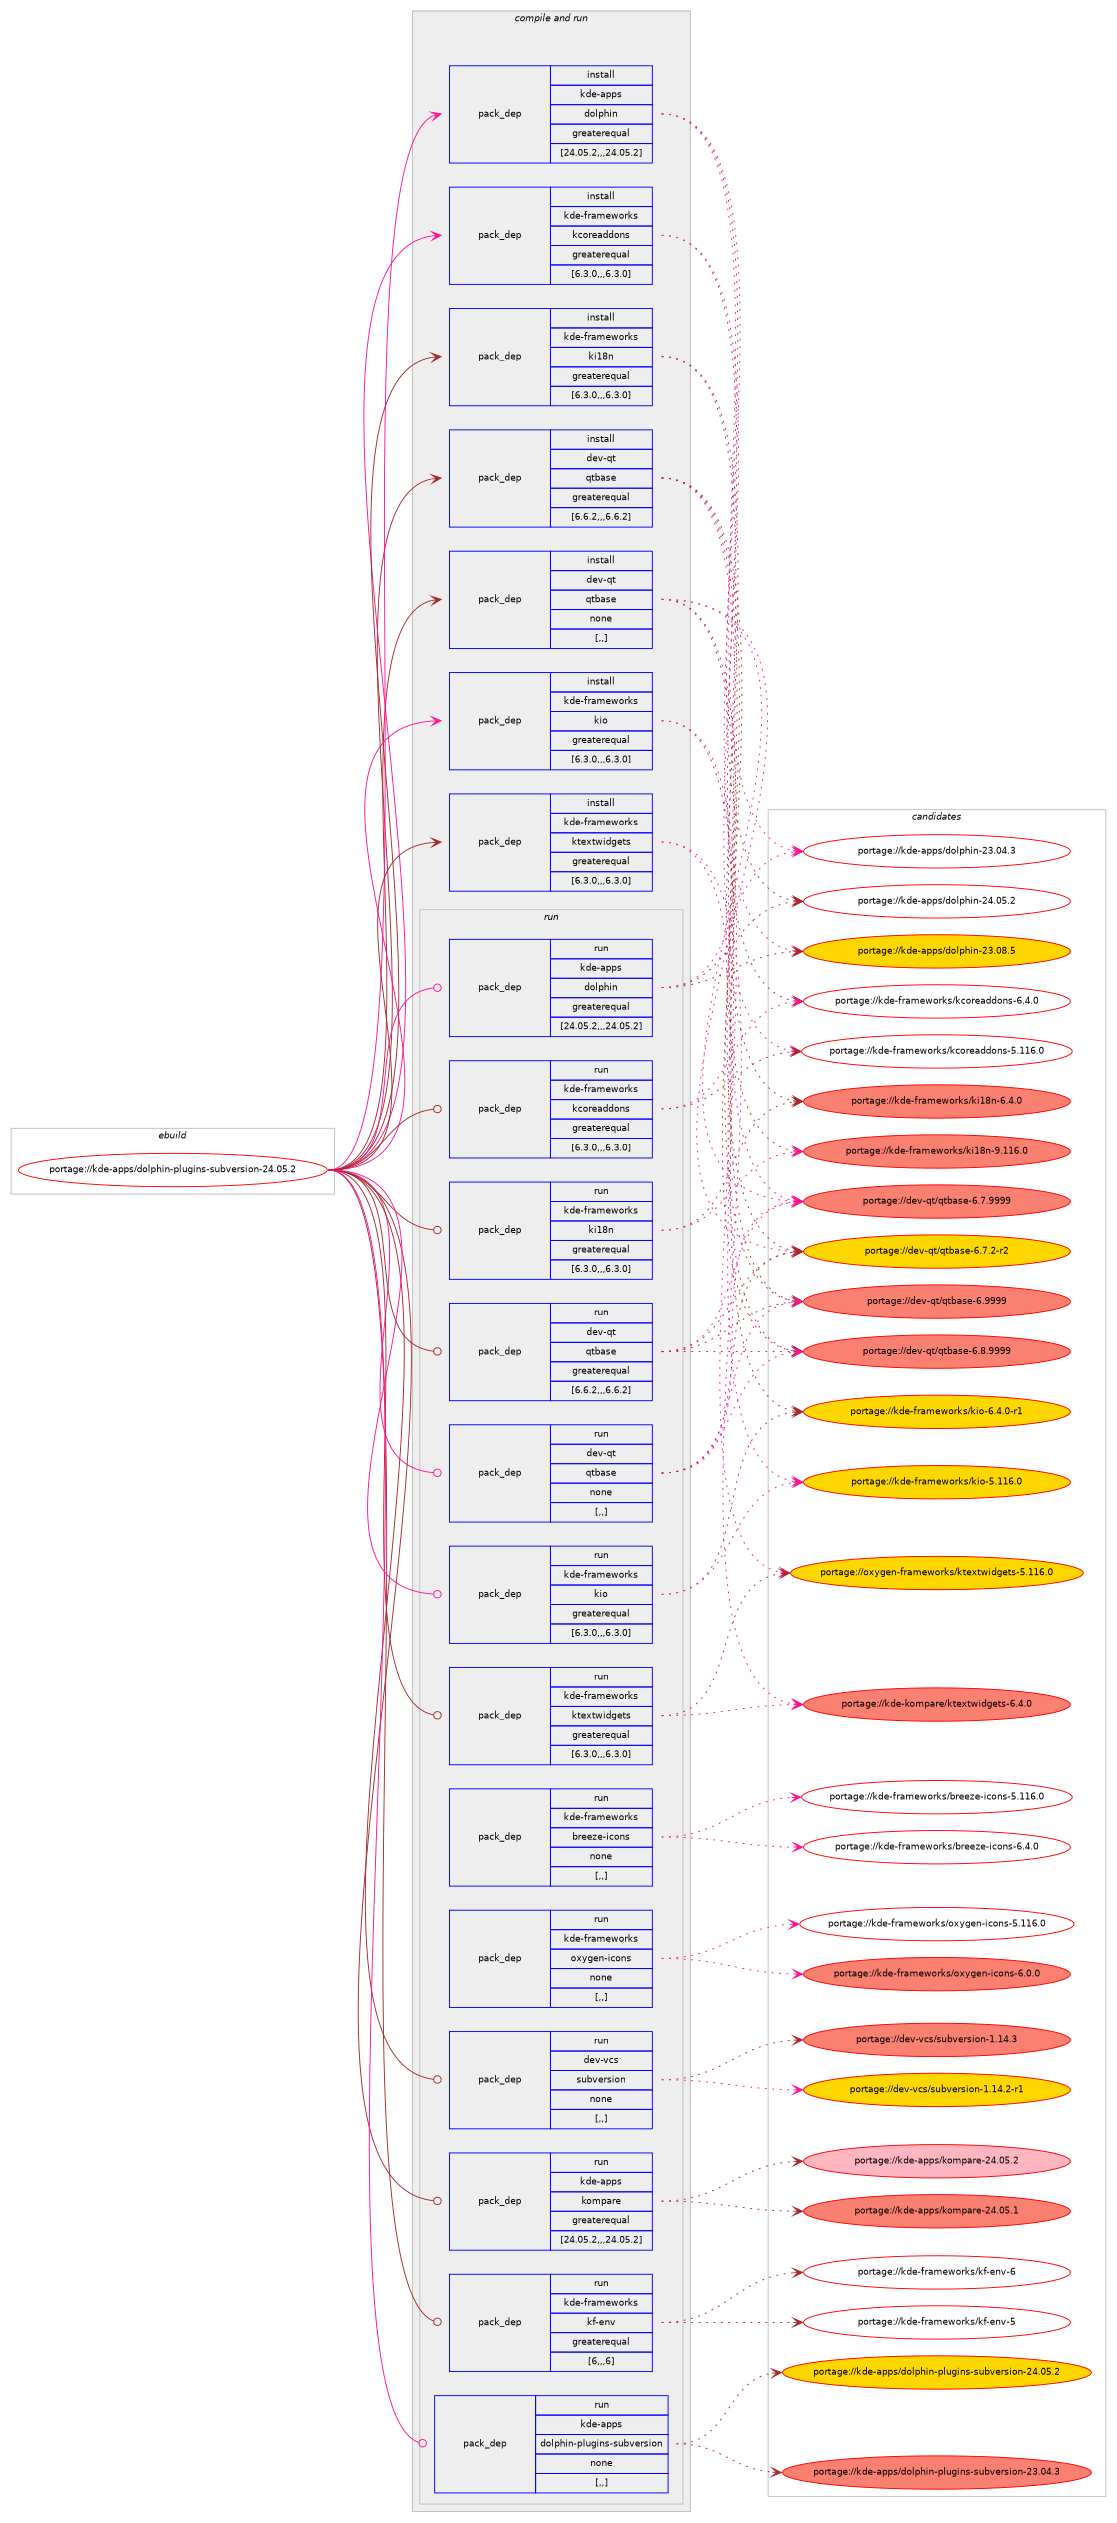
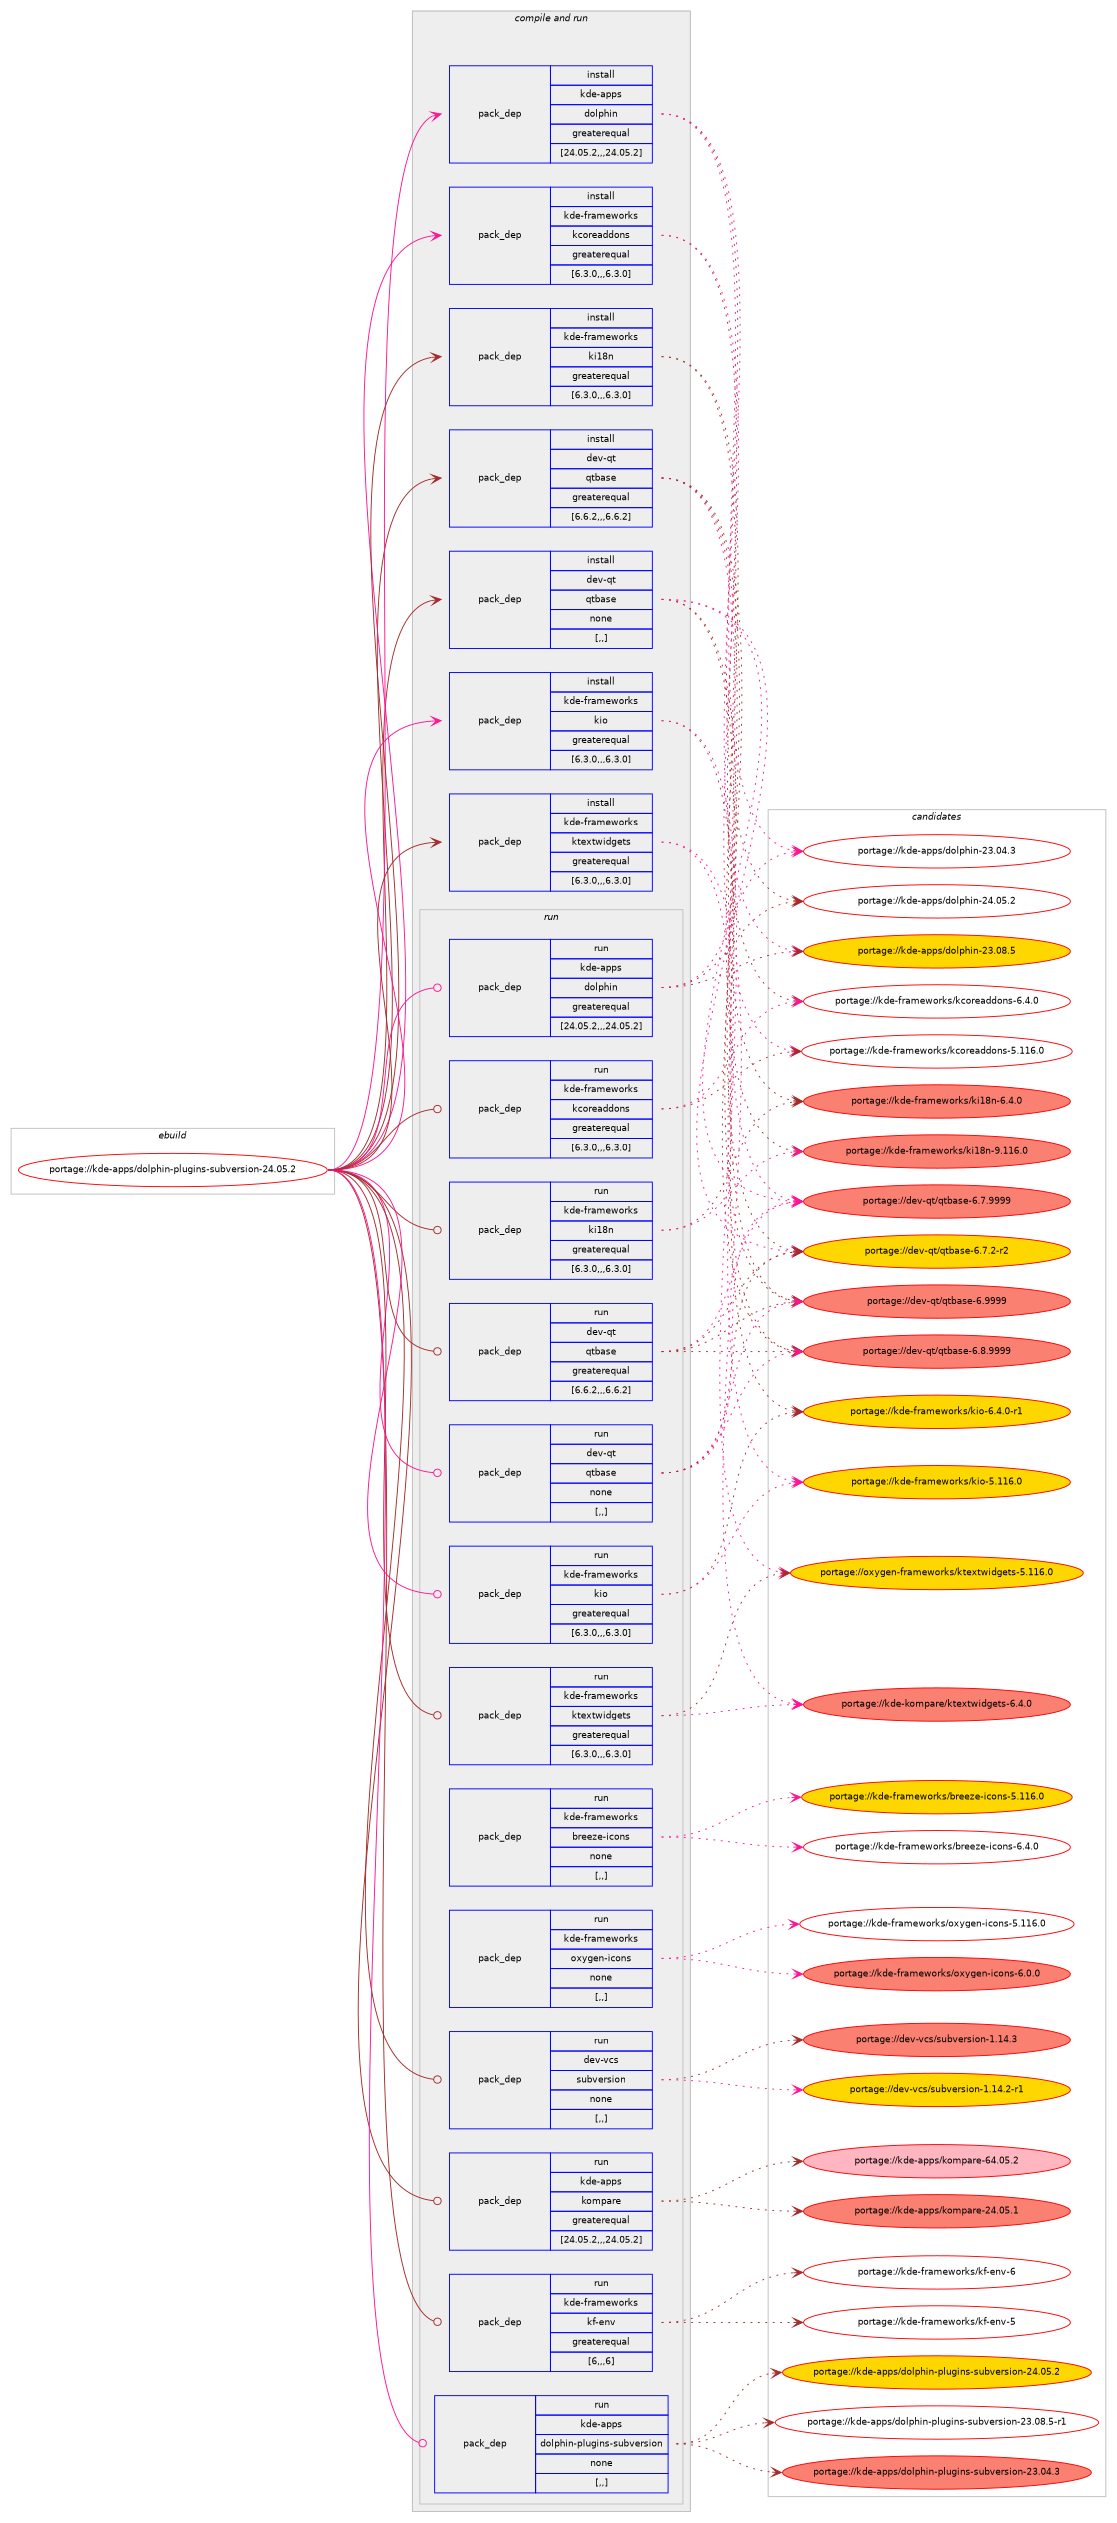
node "portage://kde-frameworks/breeze-icons-5.116.0": fillcolor white -> gold
node "portage://kde-apps/kompare-24.05.2": label "portage://kde-apps/kompare-24.05.2" -> "portage://kde-apps/kompare-64.05.2"
node "portage://kde-apps/dolphin-plugins-subversion-23.08.5-r1": added
